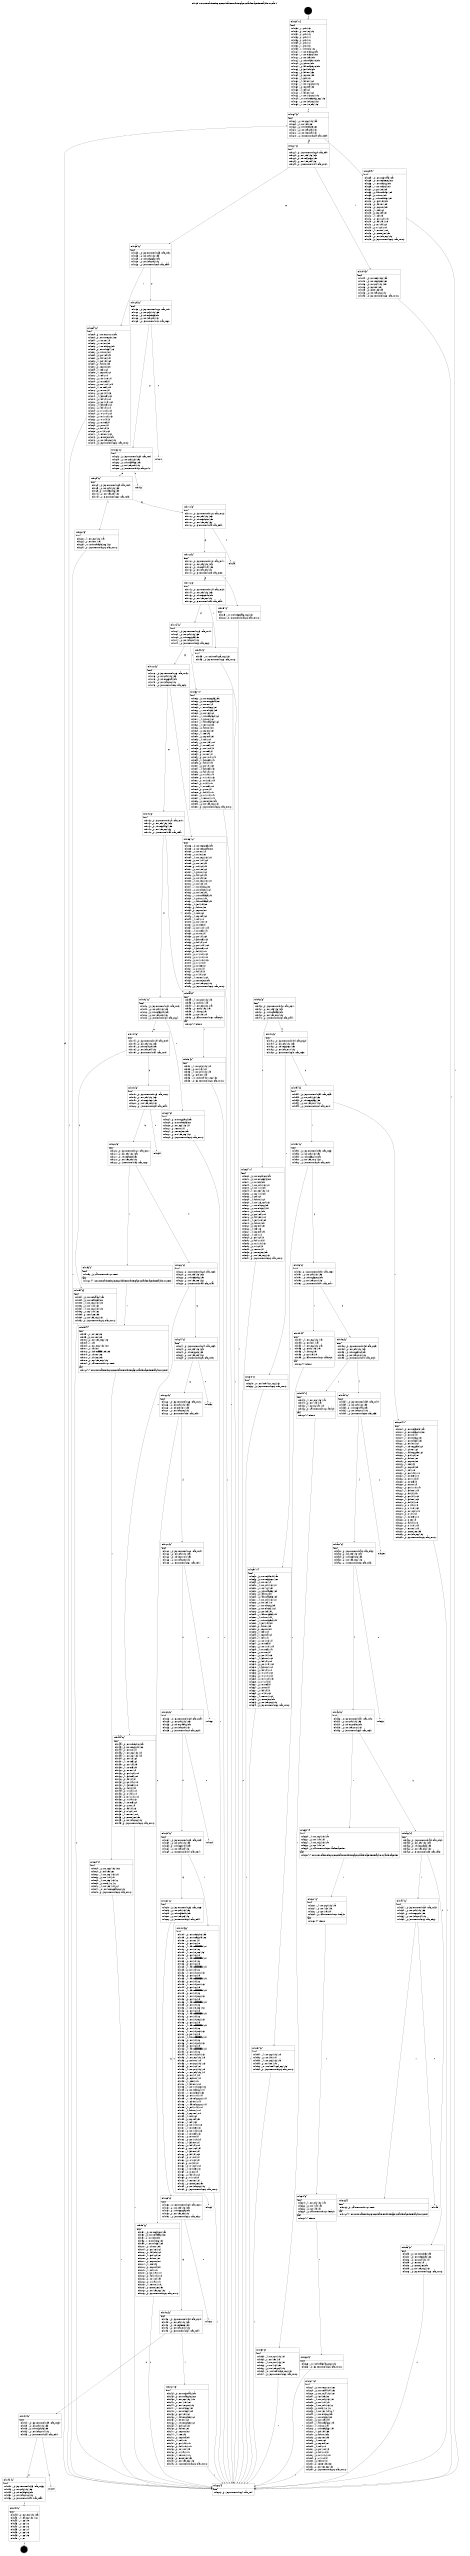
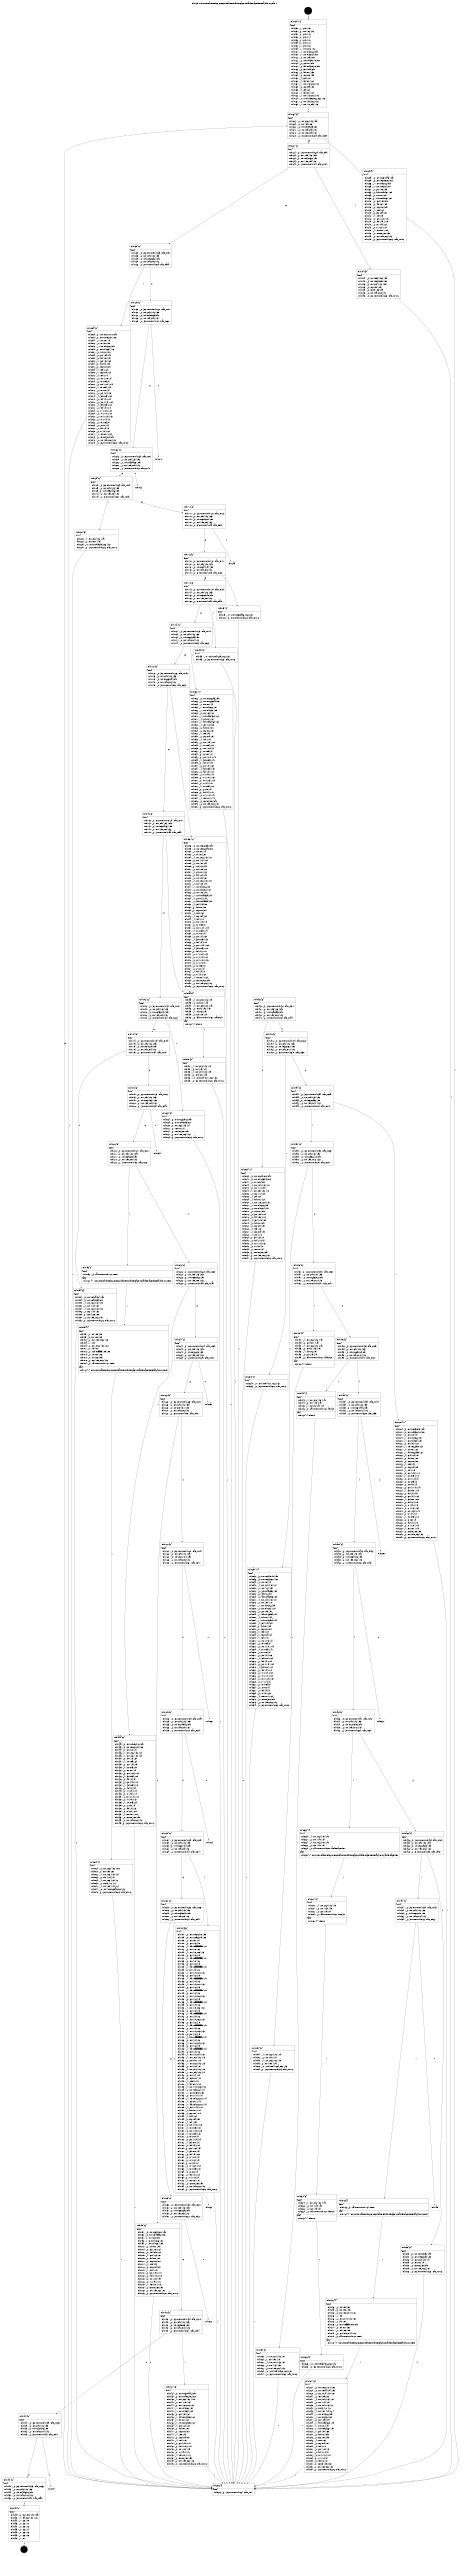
node "0x402158 [44]": added
